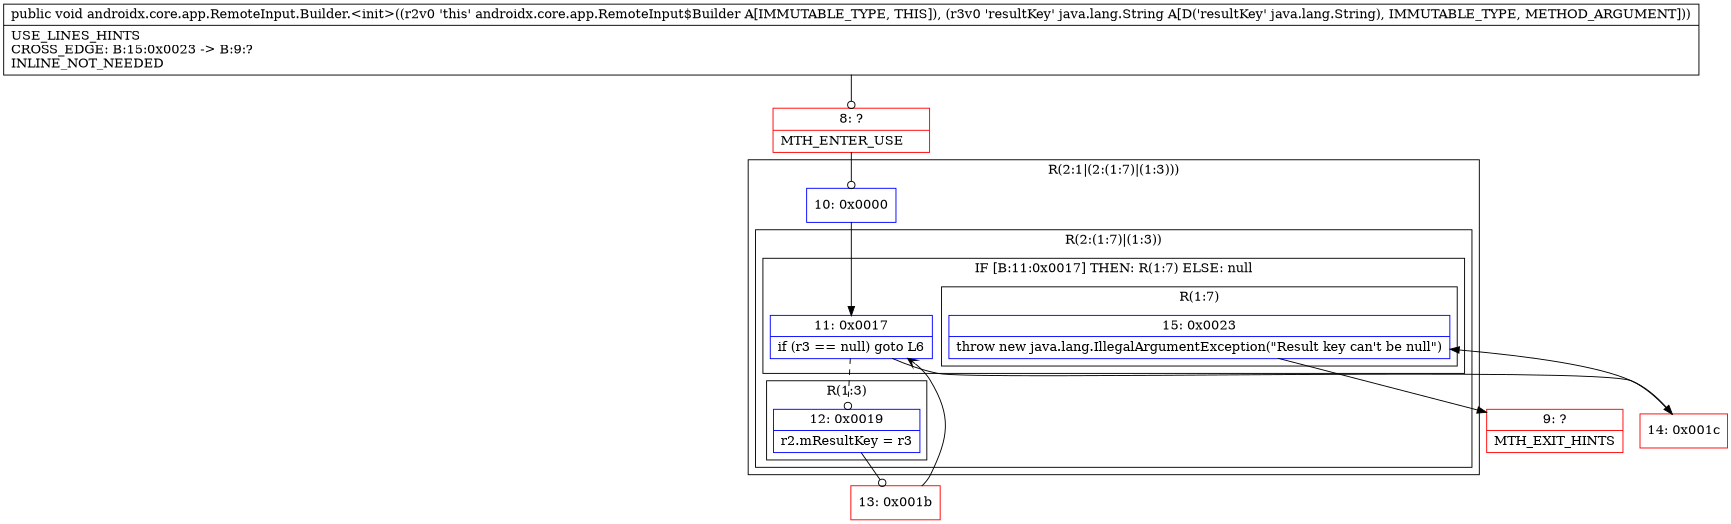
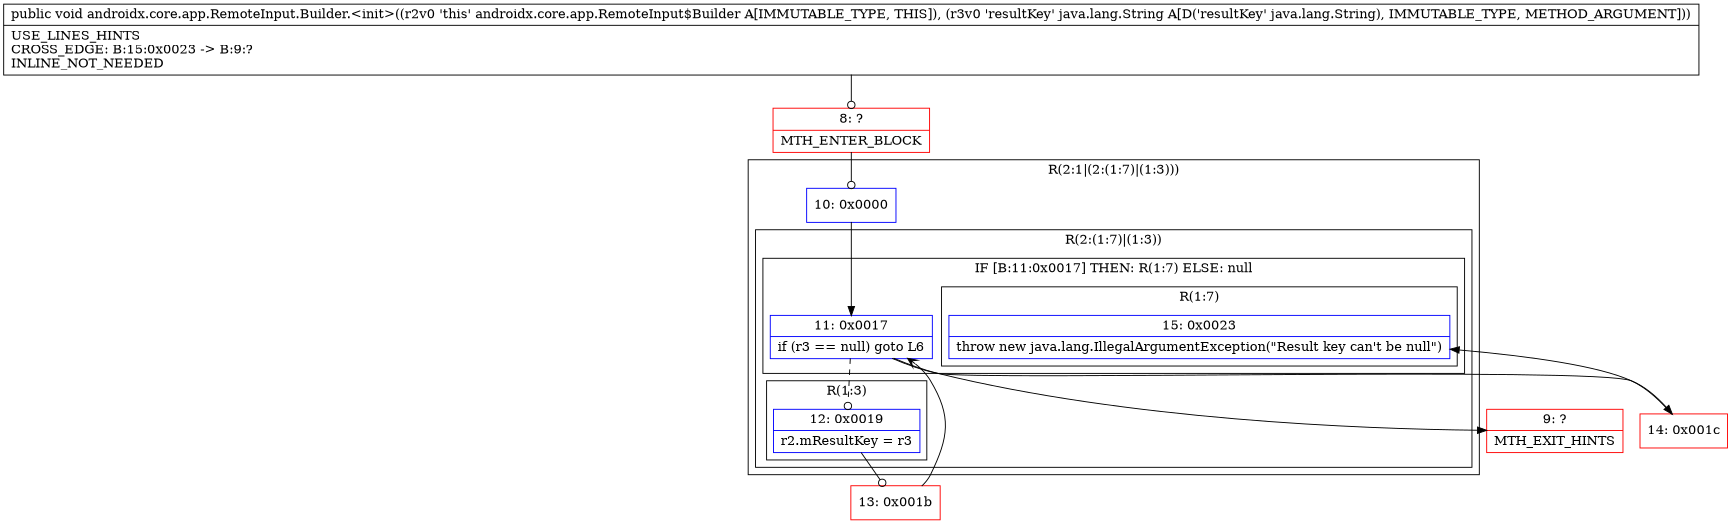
node "8: ?": text "MTH_ENTER_USE" -> "MTH_ENTER_BLOCK"
edge "15: 0x0023" -> "9: ?": now "11: 0x0017" -> "9: ?"
